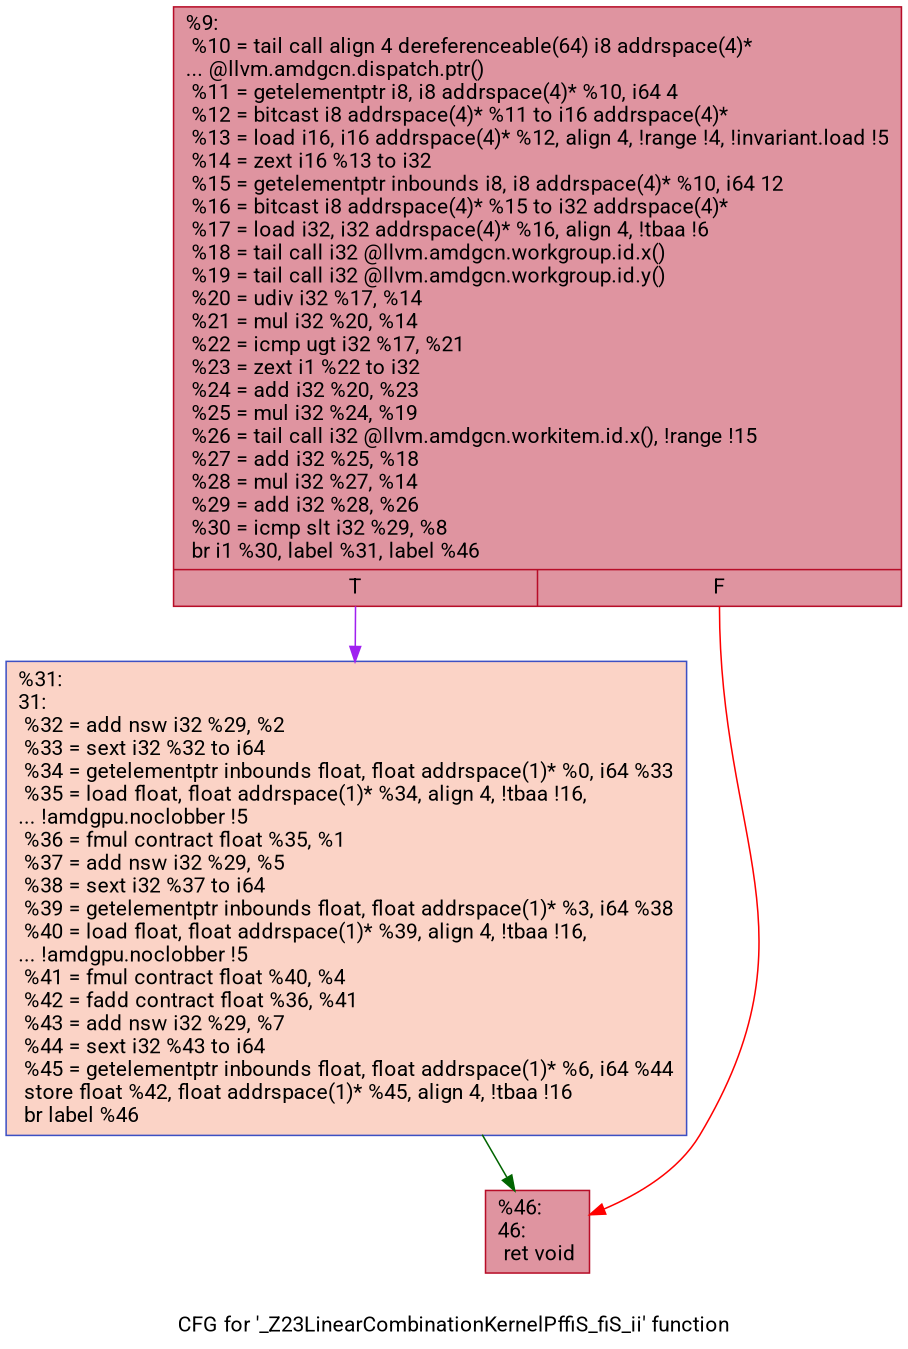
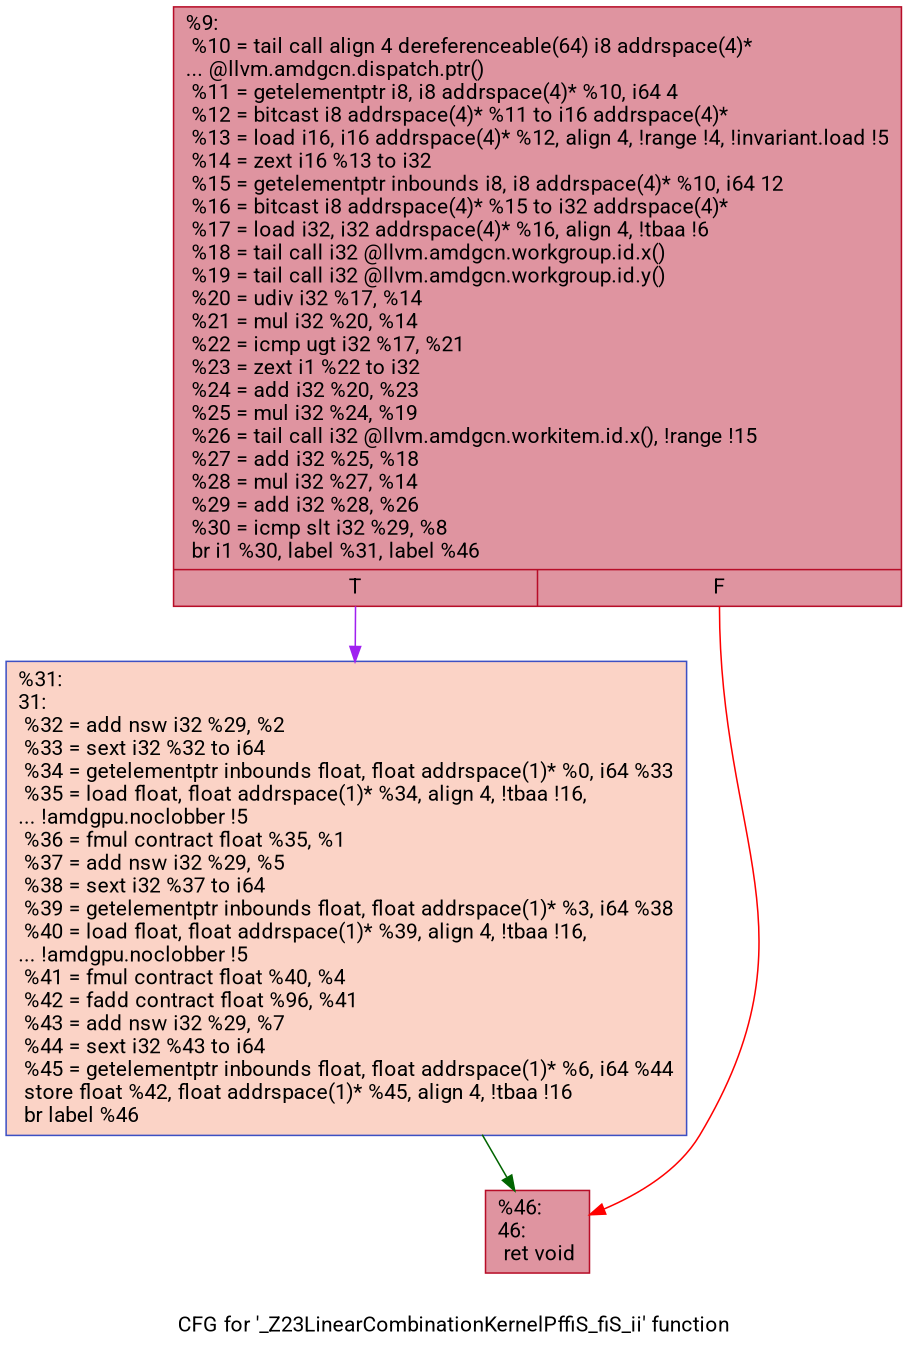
node "%31:": text "%42 = fadd contract float %36, %41" -> "%42 = fadd contract float %96, %41"
